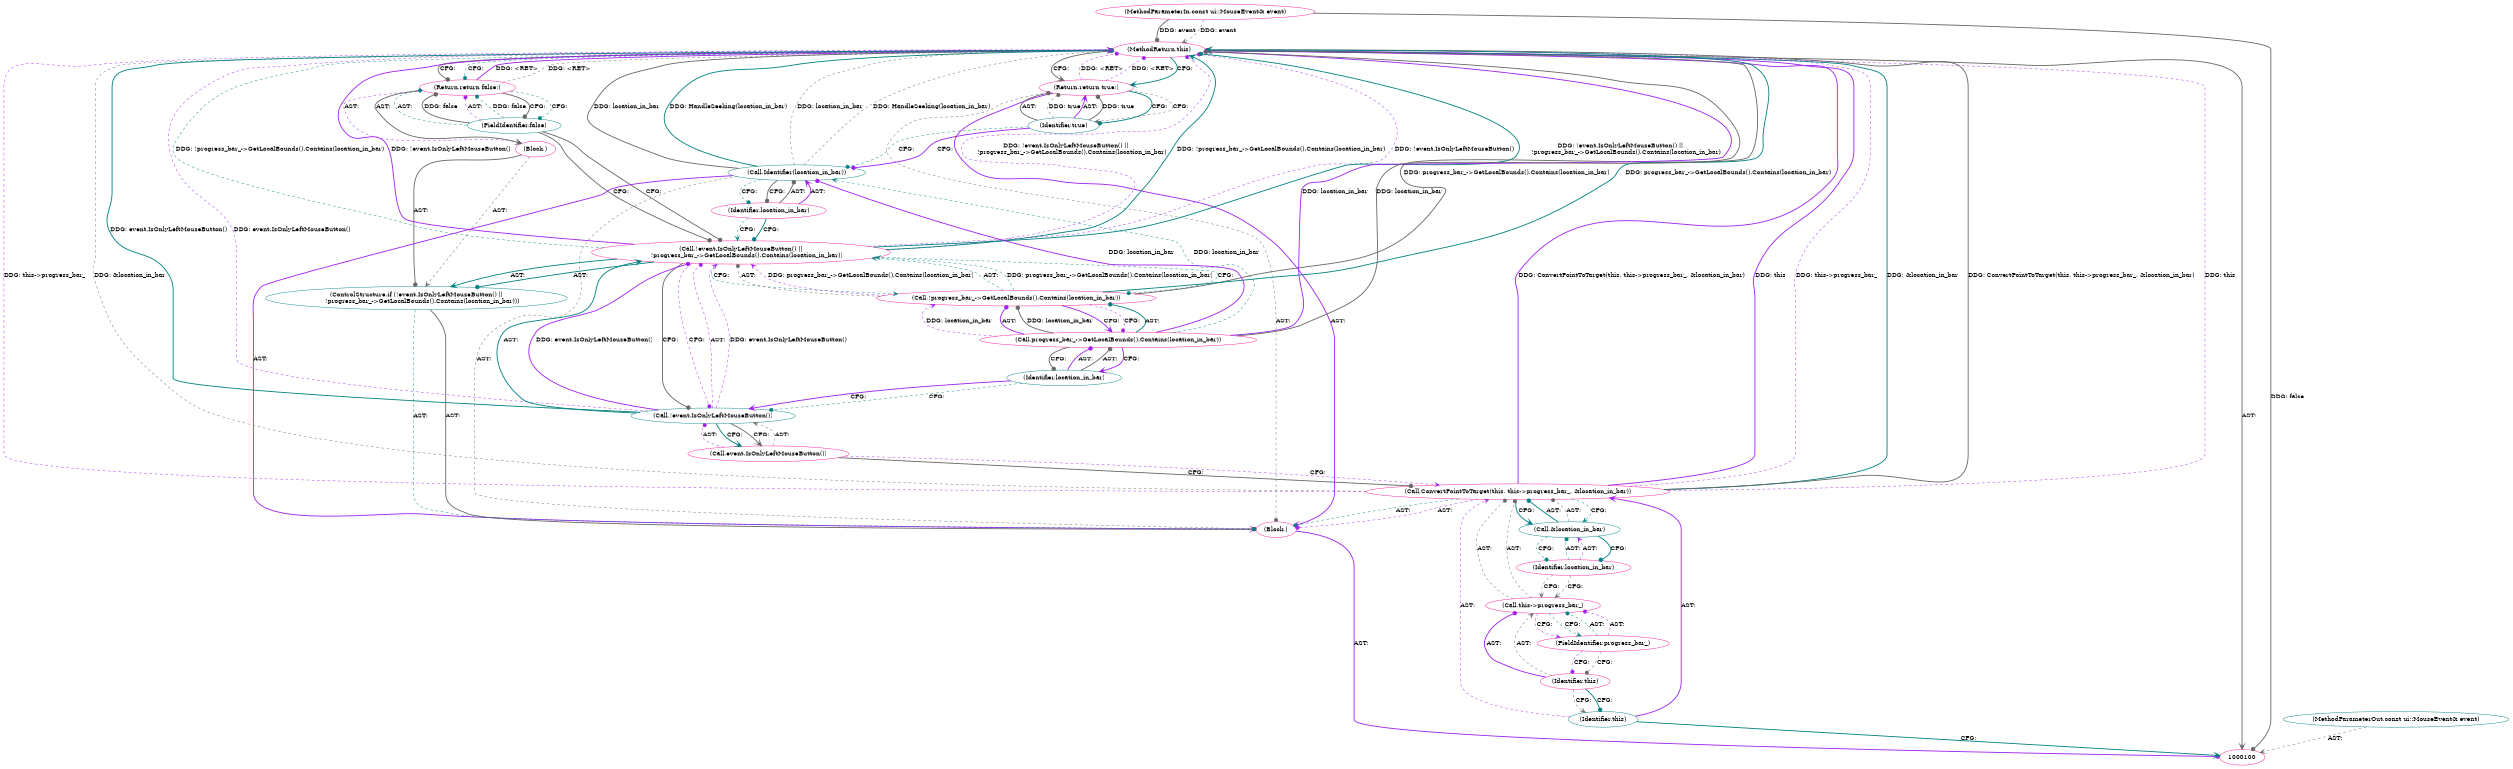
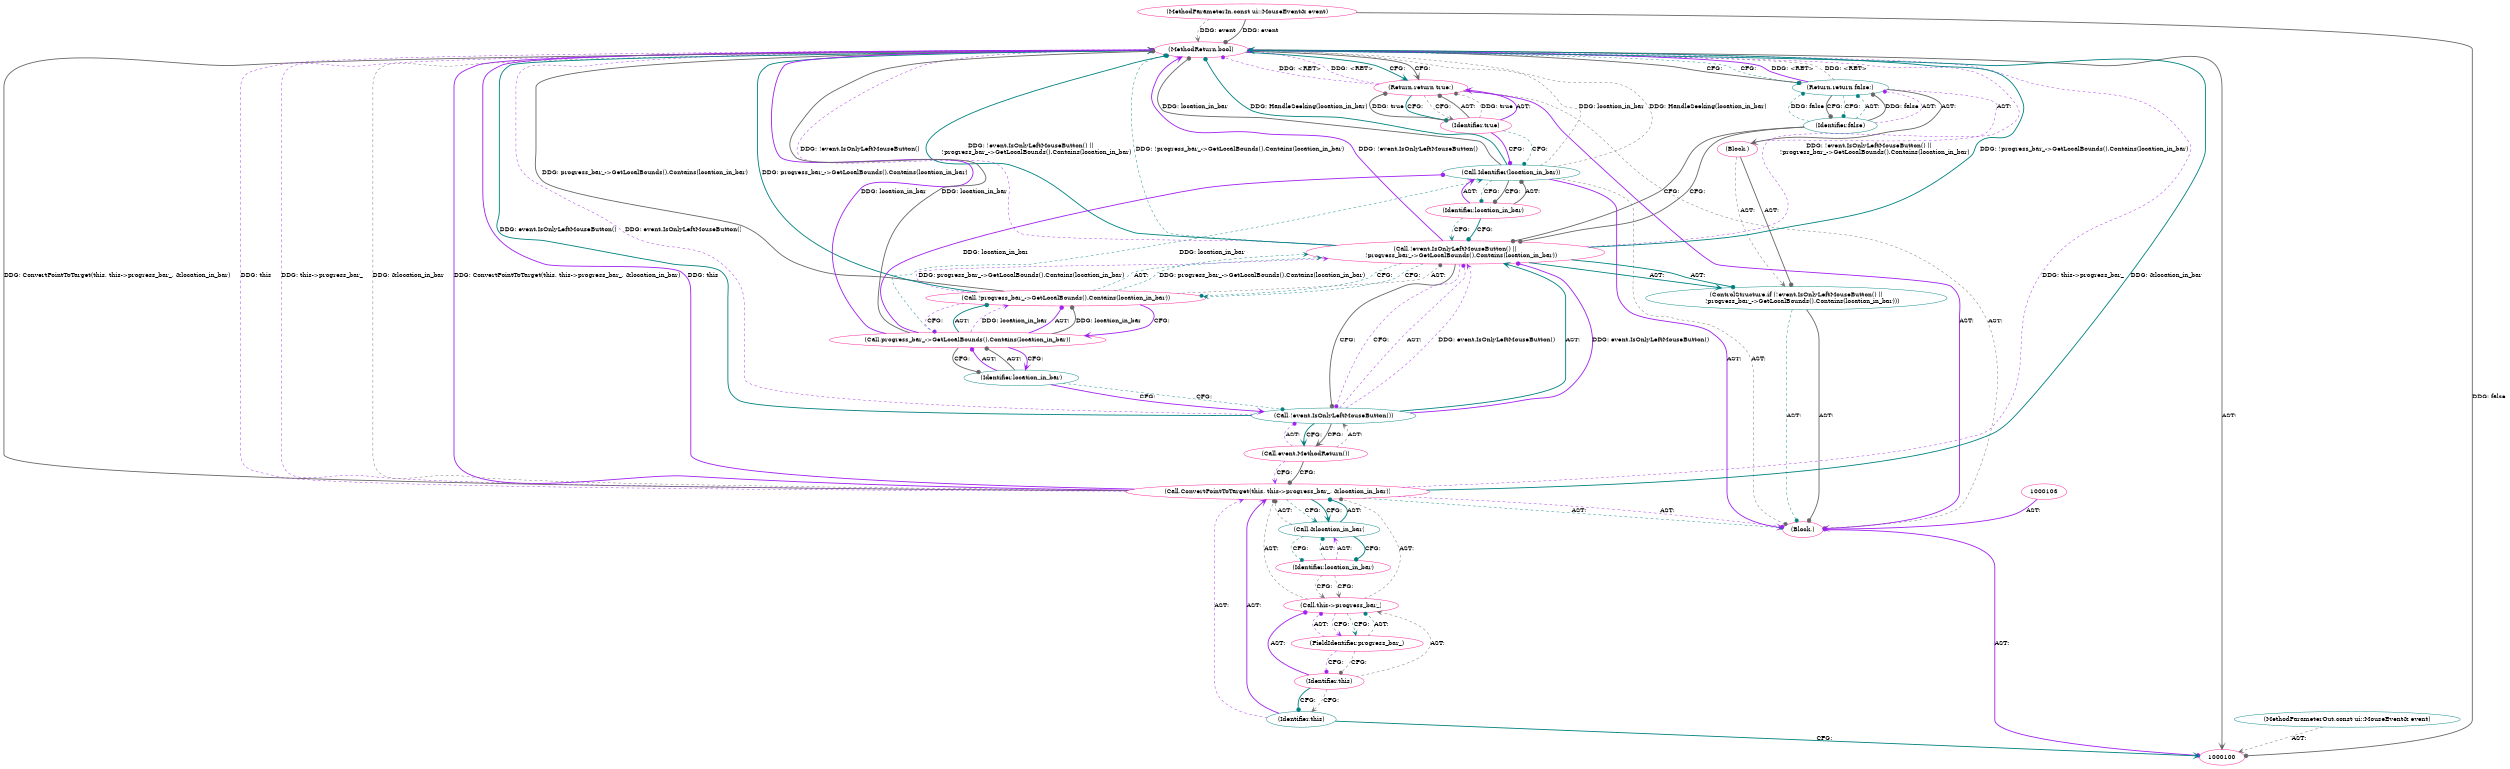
node "(MethodReturn,this)": label "(MethodReturn,this)" -> "(MethodReturn,bool)"
node "(Return,return false;)": color deeppink -> teal
node "(FieldIdentifier,false)": label "(FieldIdentifier,false)" -> "(Identifier,false)"
node "(Identifier,true)": color teal -> deeppink
node "(Call,event.IsOnlyLeftMouseButton())": label "(Call,event.IsOnlyLeftMouseButton())" -> "(Call,event.MethodReturn())"
node "1000103": added
